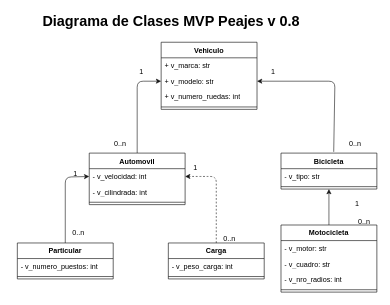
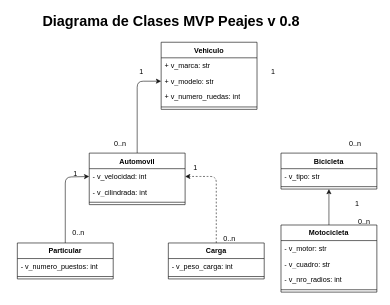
edge "Bicicleta" -> "+ v_modelo: str": removed
